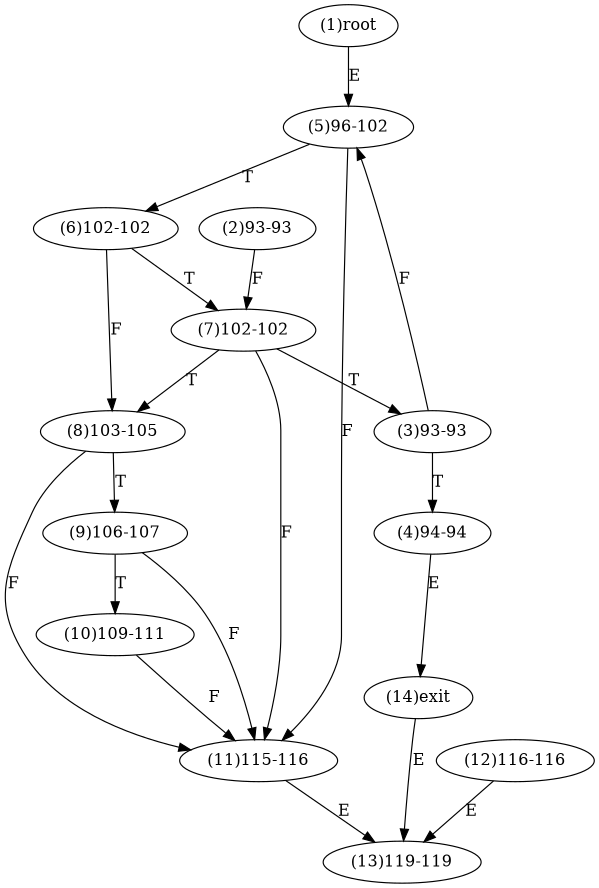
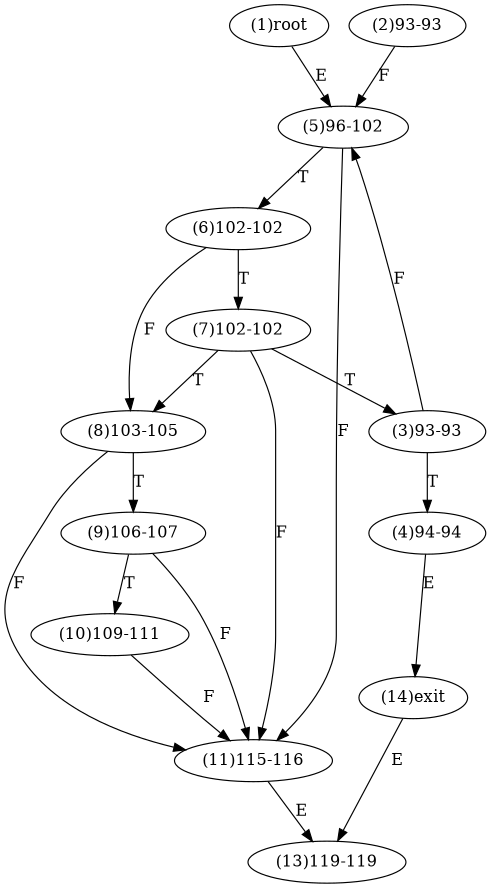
edge "(2)93-93" -> "(7)102-102": now "(2)93-93" -> "(5)96-102"
node "(12)116-116": removed
